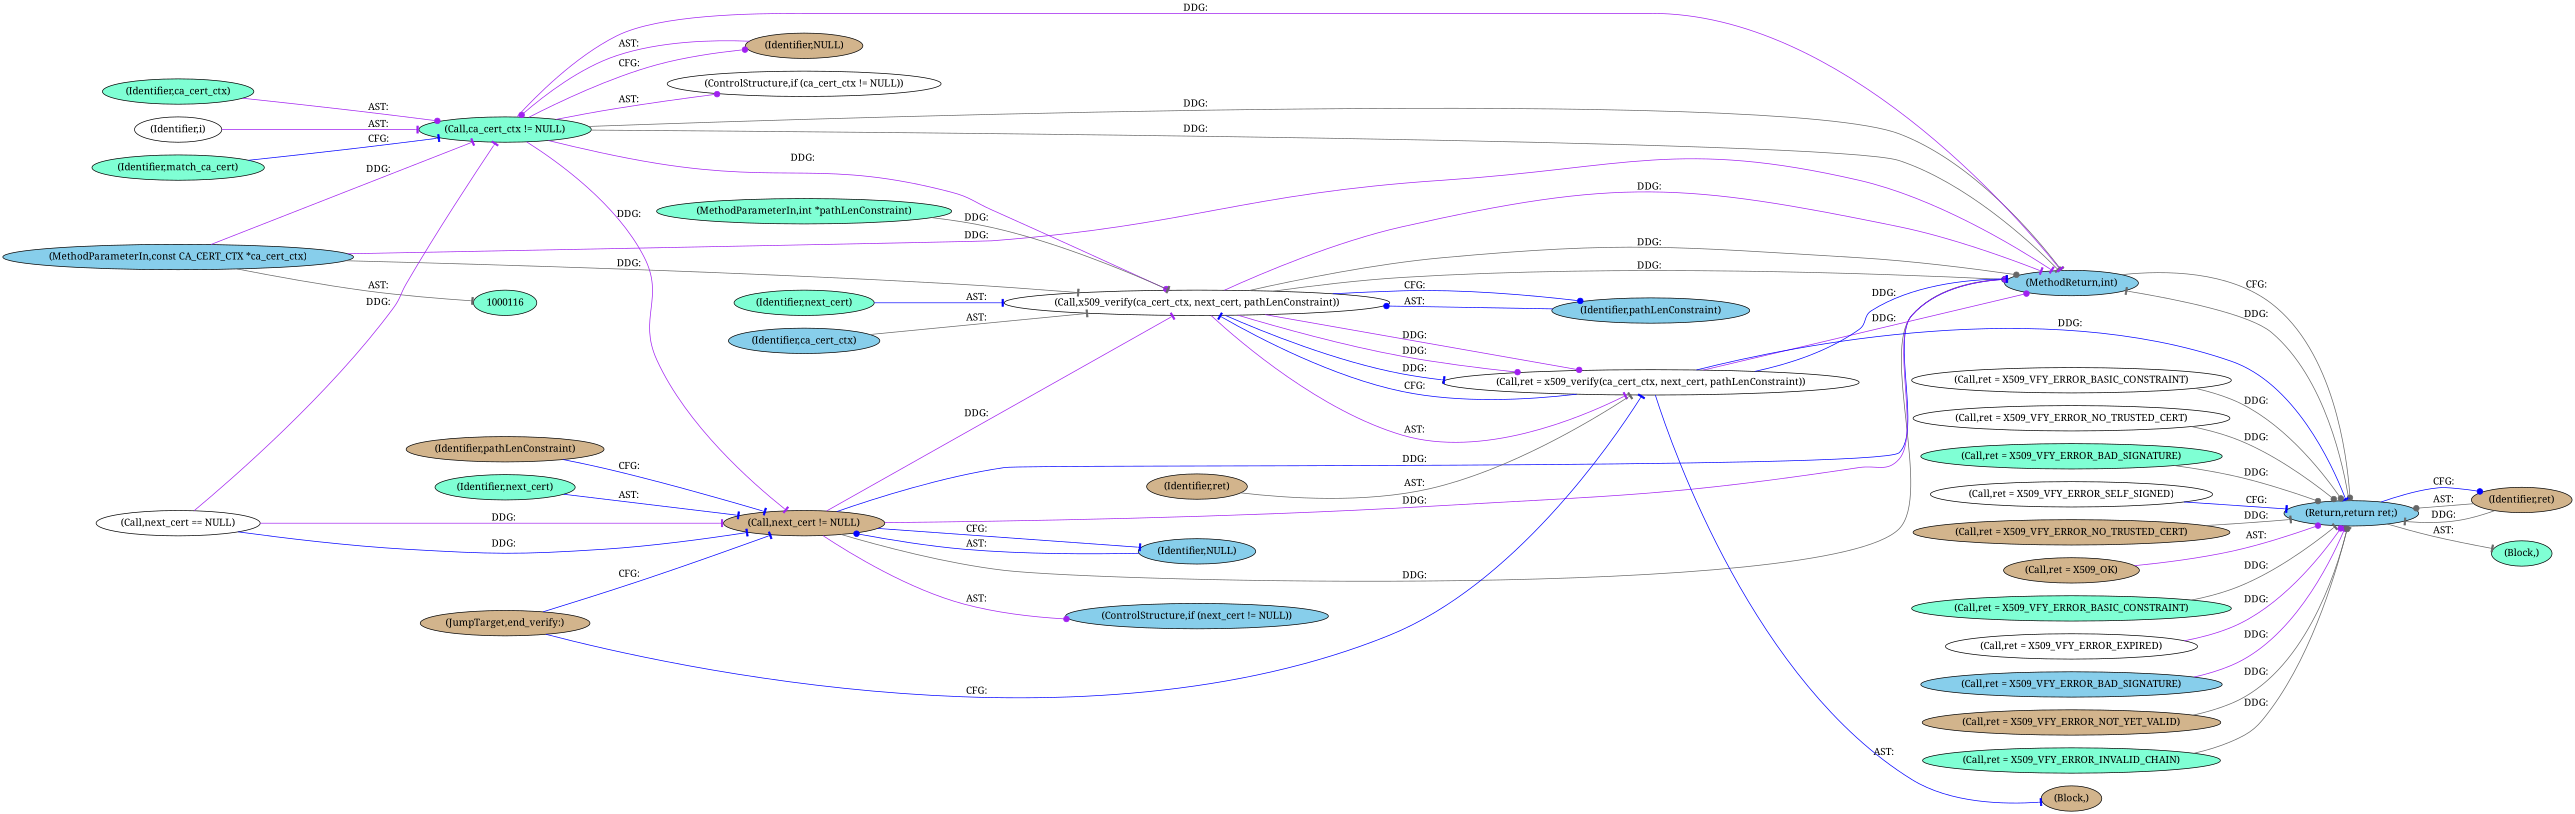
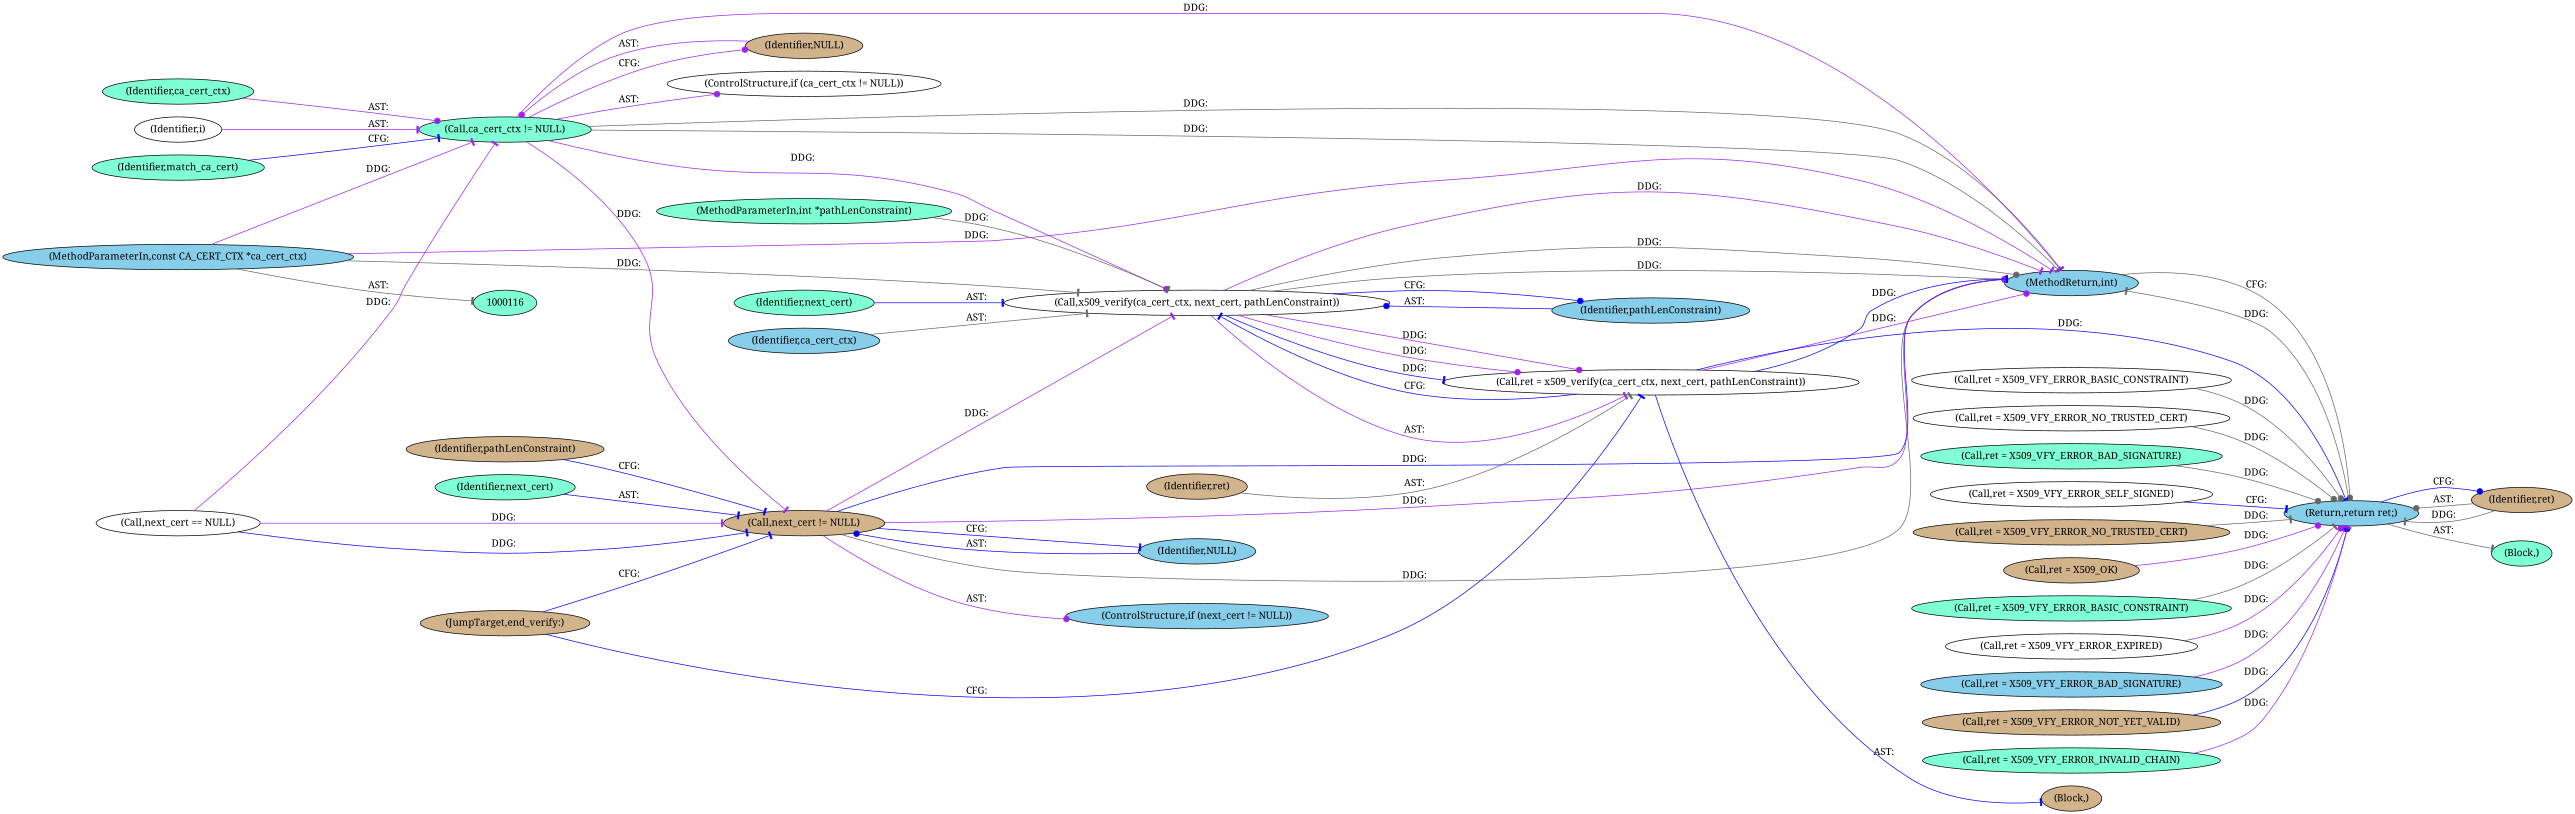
edge "(Call,ret = X509_OK)" -> "(Return,return ret;)": label "AST: " -> "DDG: "
edge "(Call,ret = X509_VFY_ERROR_NOT_YET_VALID)" -> "(Return,return ret;)": color gray40 -> blue
edge "(Call,ret = X509_VFY_ERROR_INVALID_CHAIN)" -> "(Return,return ret;)": color gray40 -> purple
